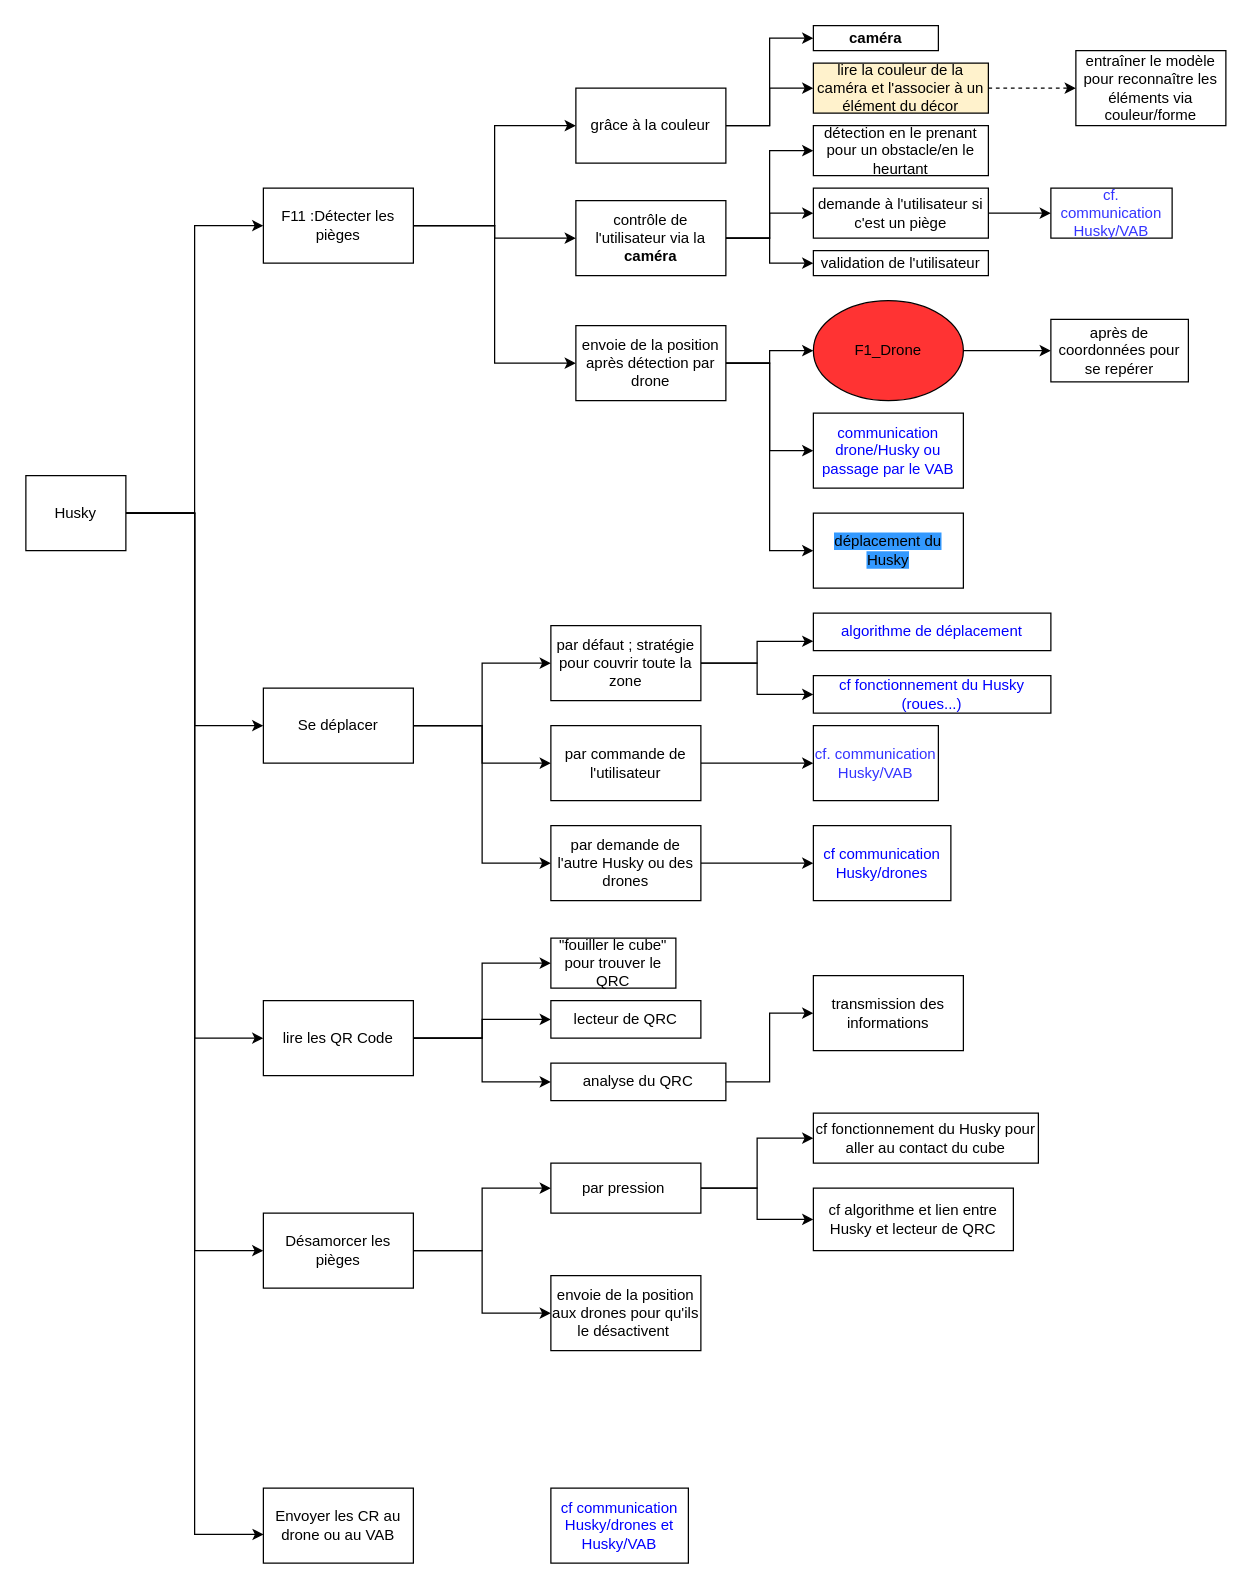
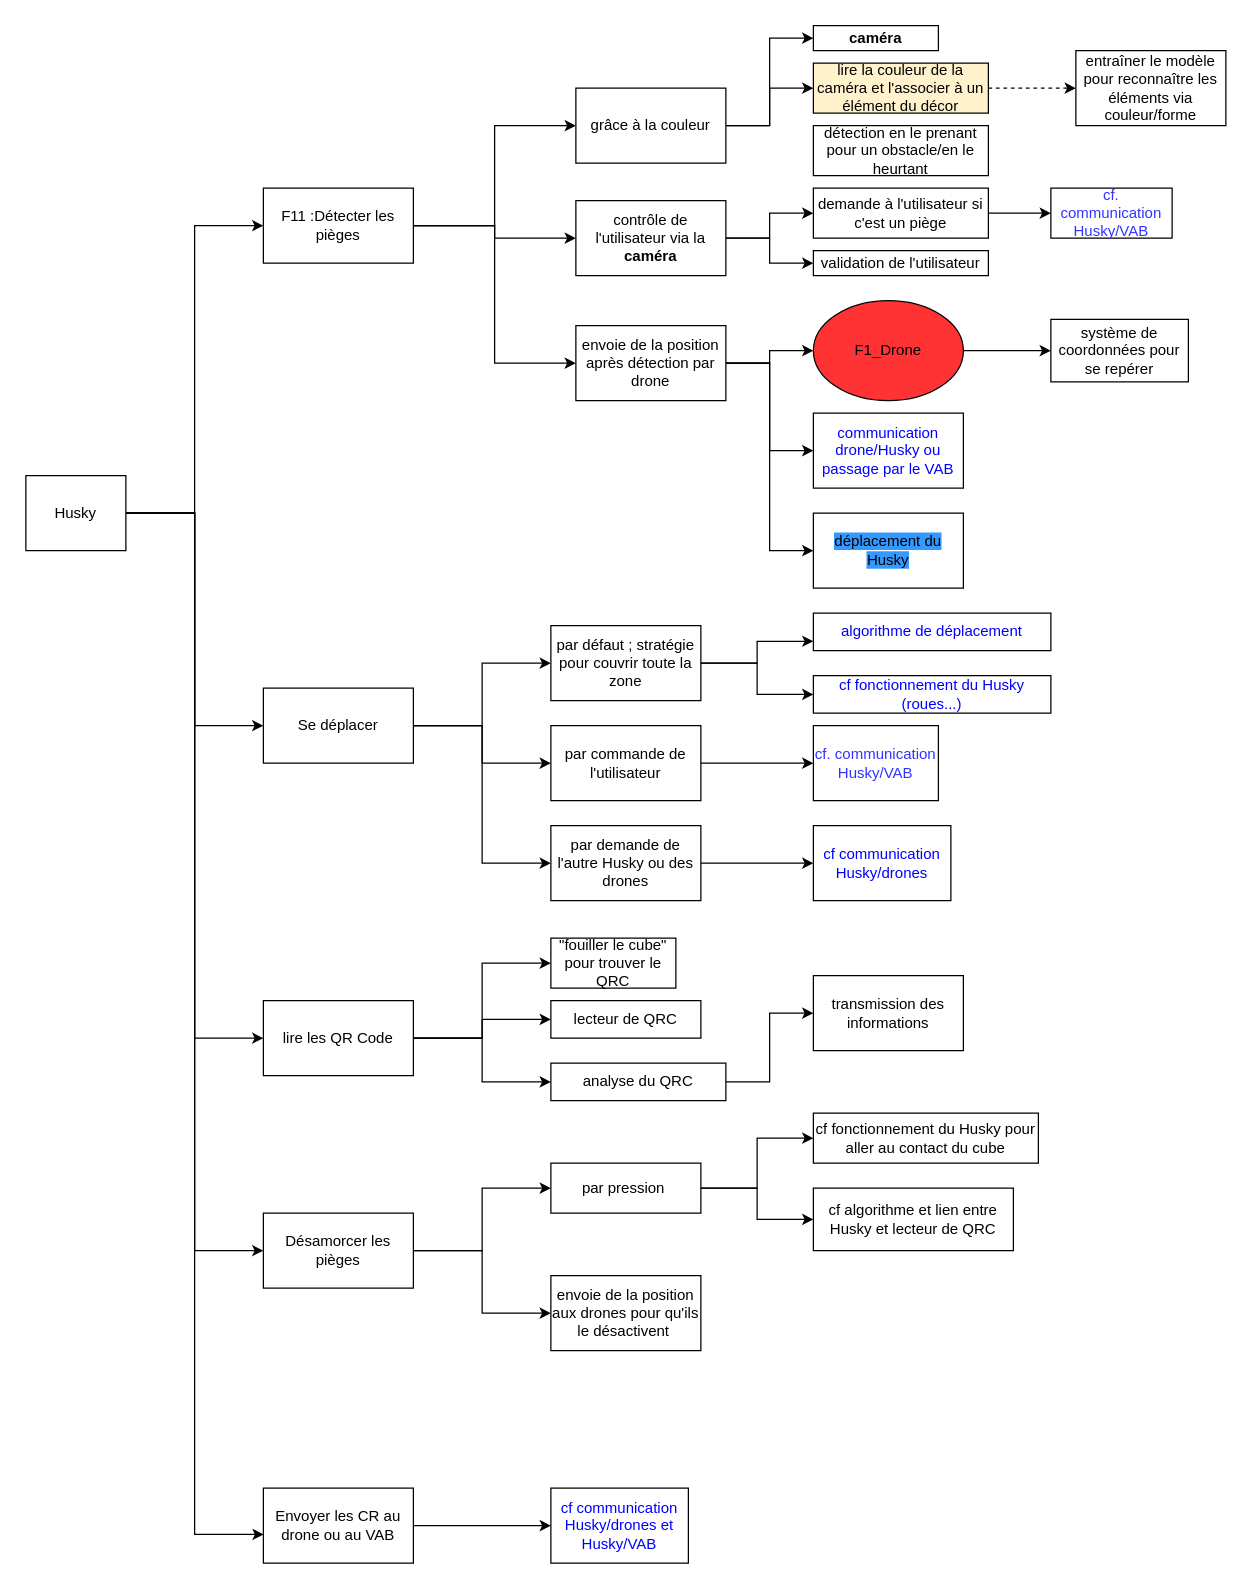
edge "contrôle de l'utilisateur via la caméra" -> "détection en le prenant pour un obstacle/en le heurtant": removed
node "après de coordonnées pour se repérer": label "après de coordonnées pour se repérer" -> "système de coordonnées pour se repérer"
edge "Envoyer les CR au drone ou au VAB" -> "cf communication Husky/drones et Husky/VAB": added
